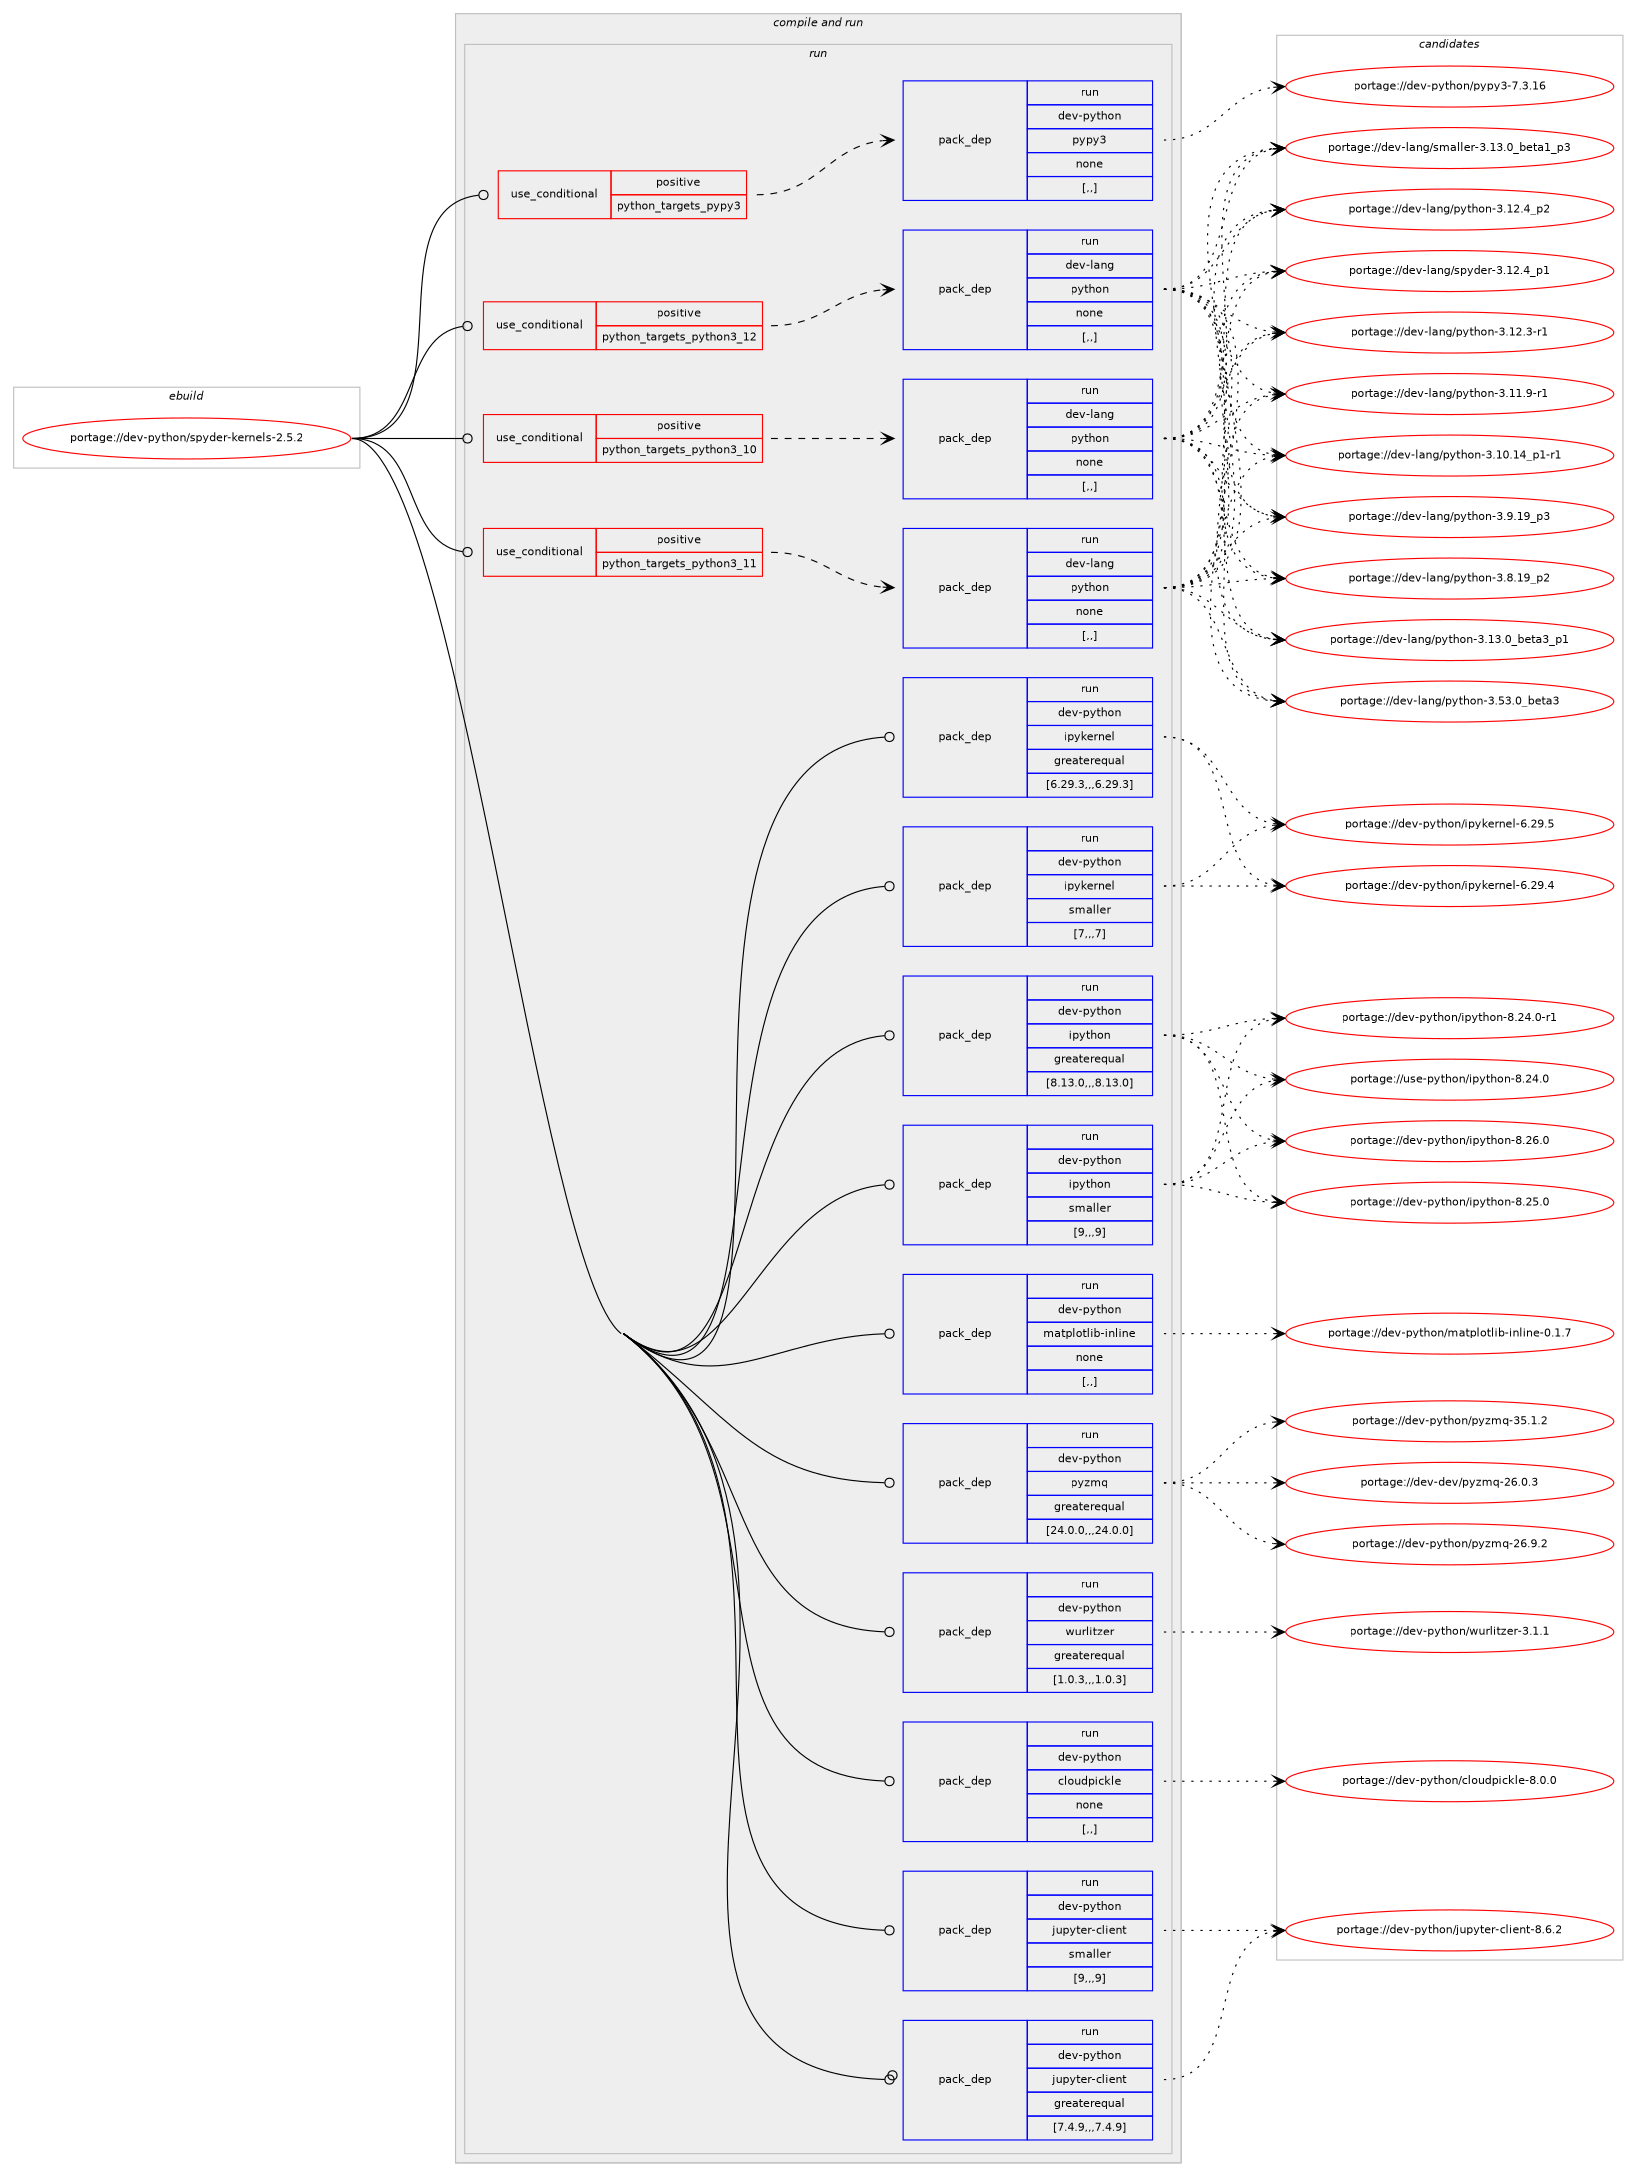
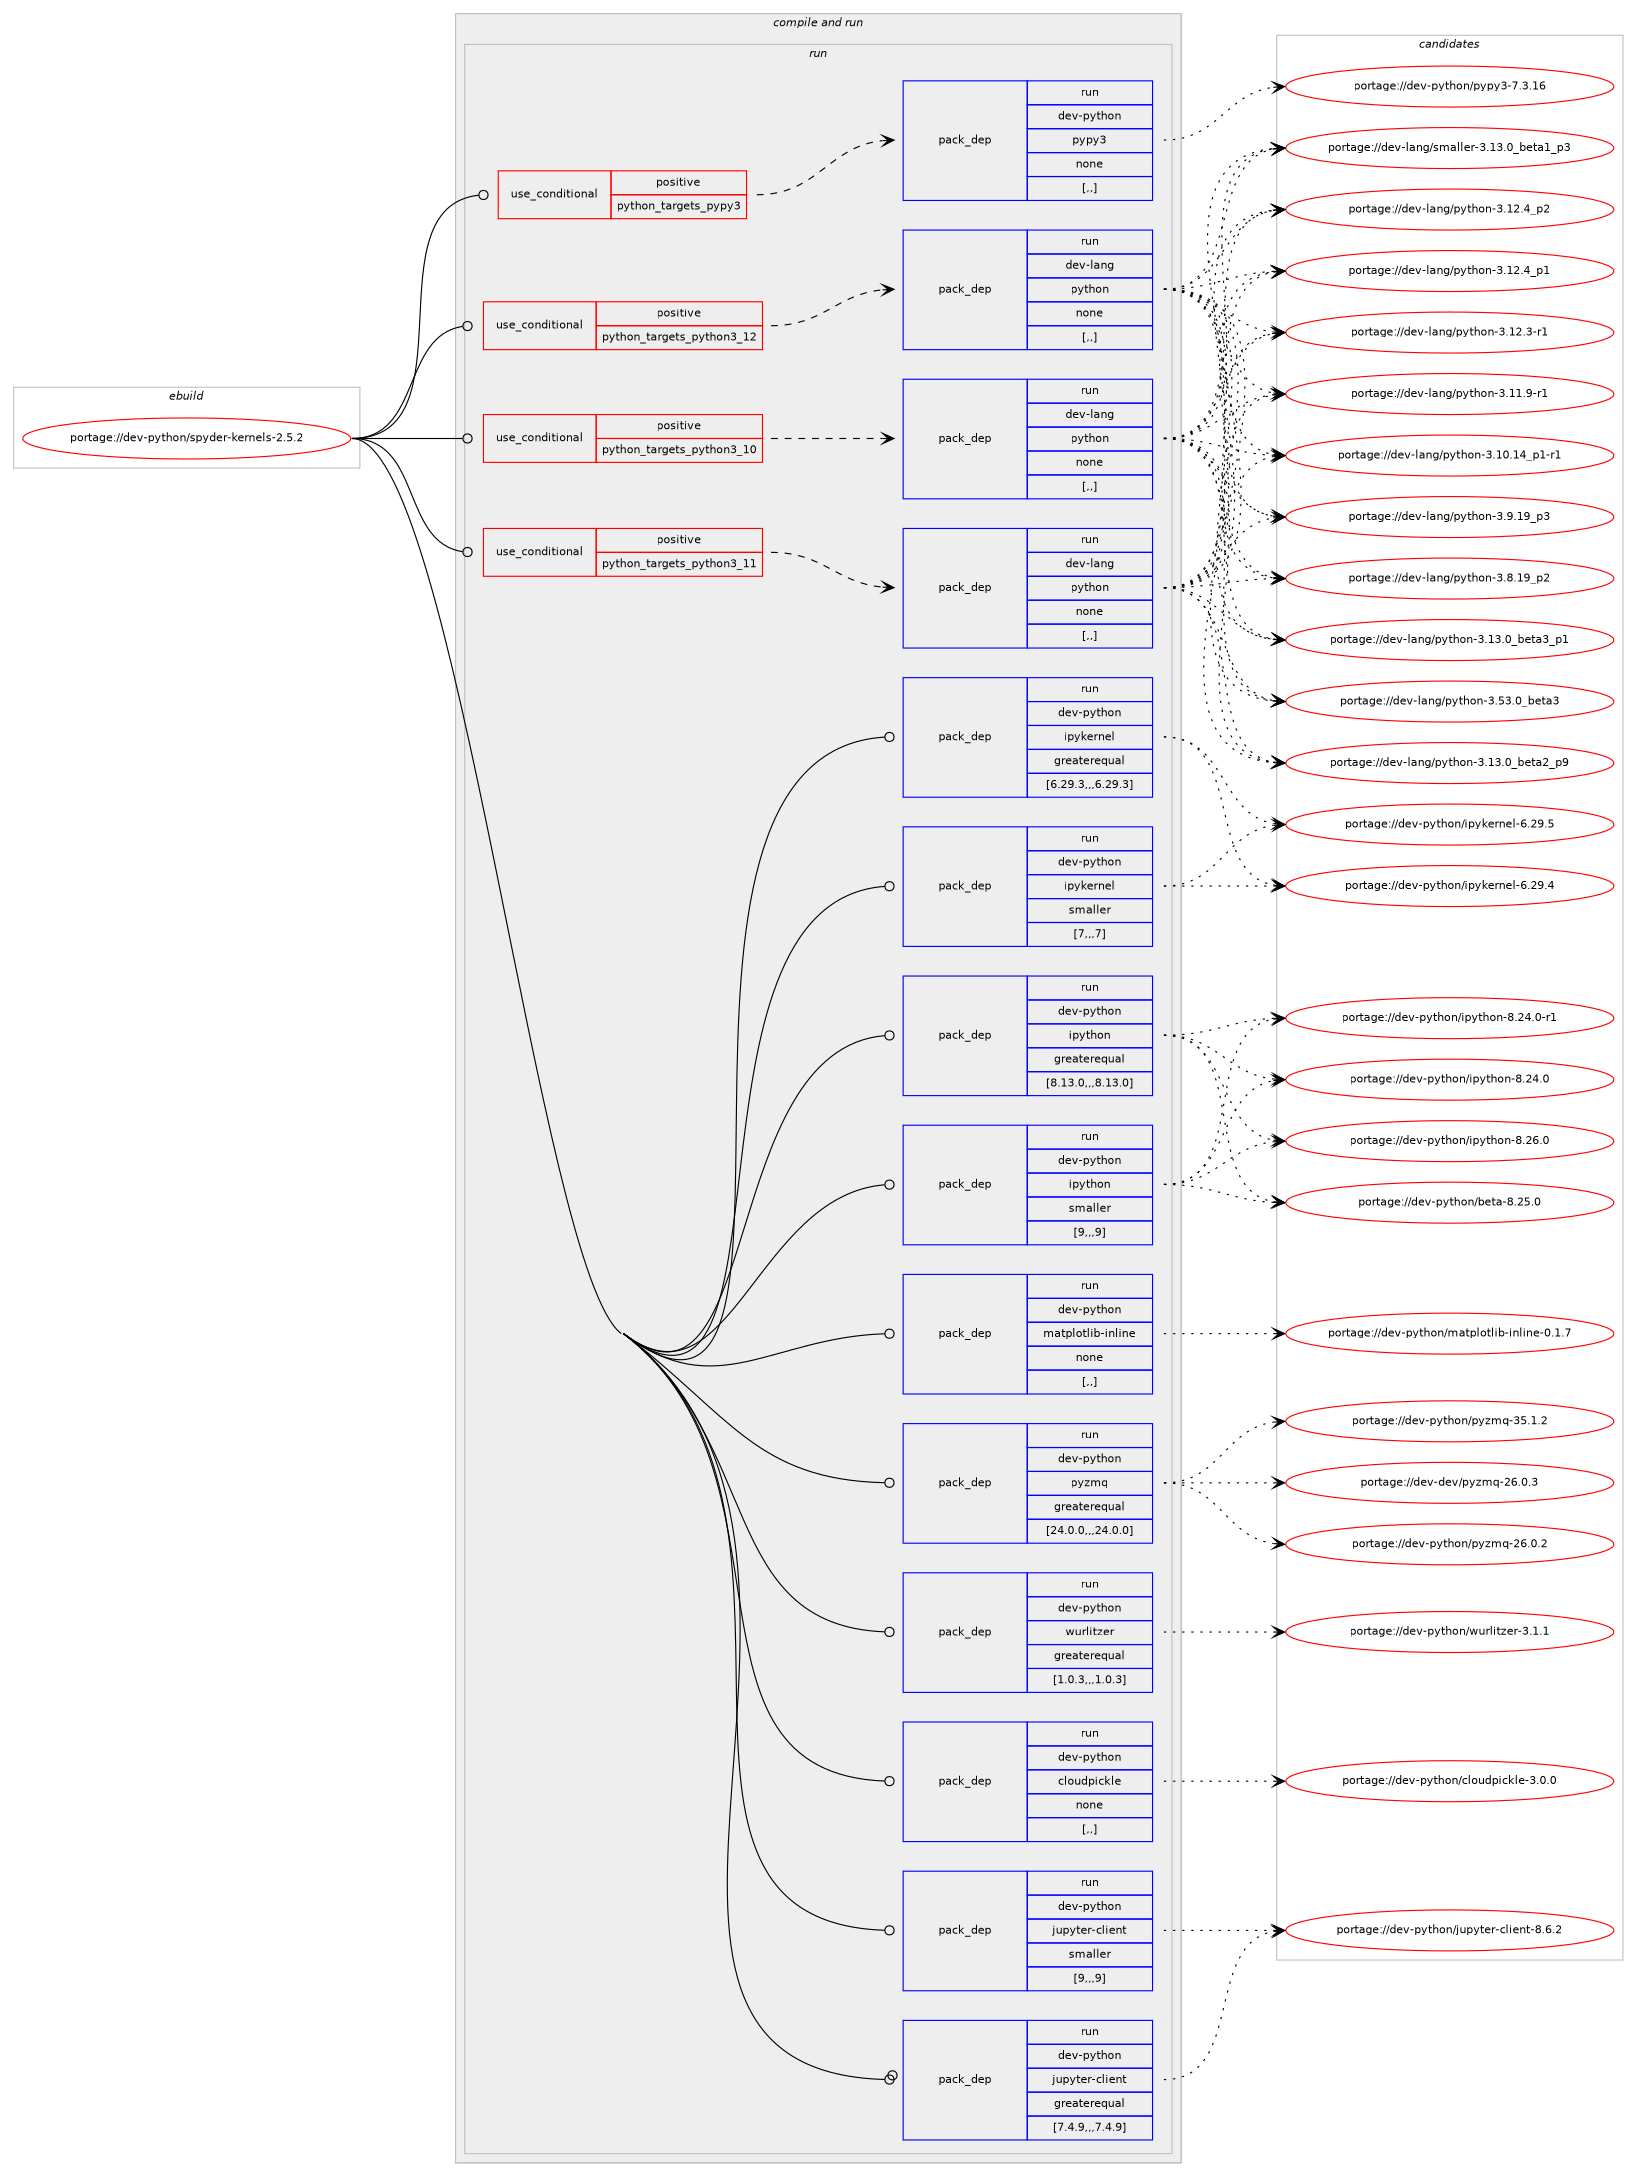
node "portage://dev-lang/spyder-3.12.4_p1": label "portage://dev-lang/spyder-3.12.4_p1" -> "portage://dev-lang/python-3.12.4_p1"
node "portage://dev-lang/python-3.13.0_beta2_p9": added
node "portage://use-python/ipython-8.24.0": label "portage://use-python/ipython-8.24.0" -> "portage://dev-python/ipython-8.24.0"
node "portage://dev-python/ipython-8.25.0": label "portage://dev-python/ipython-8.25.0" -> "portage://dev-python/beta-8.25.0"
node "portage://dev-python/pyzmq-26.9.2": label "portage://dev-python/pyzmq-26.9.2" -> "portage://dev-python/pyzmq-26.0.2"
node "portage://dev-python/cloudpickle-8.0.0": label "portage://dev-python/cloudpickle-8.0.0" -> "portage://dev-python/cloudpickle-3.0.0"
